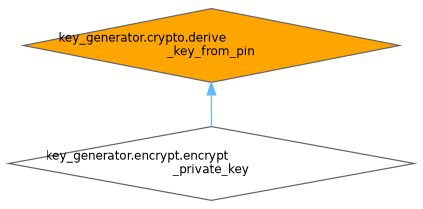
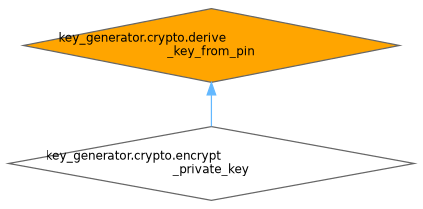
node "key_generator.encrypt.encrypt _private_key": label "key_generator.encrypt.encrypt _private_key" -> "key_generator.crypto.encrypt _private_key"
